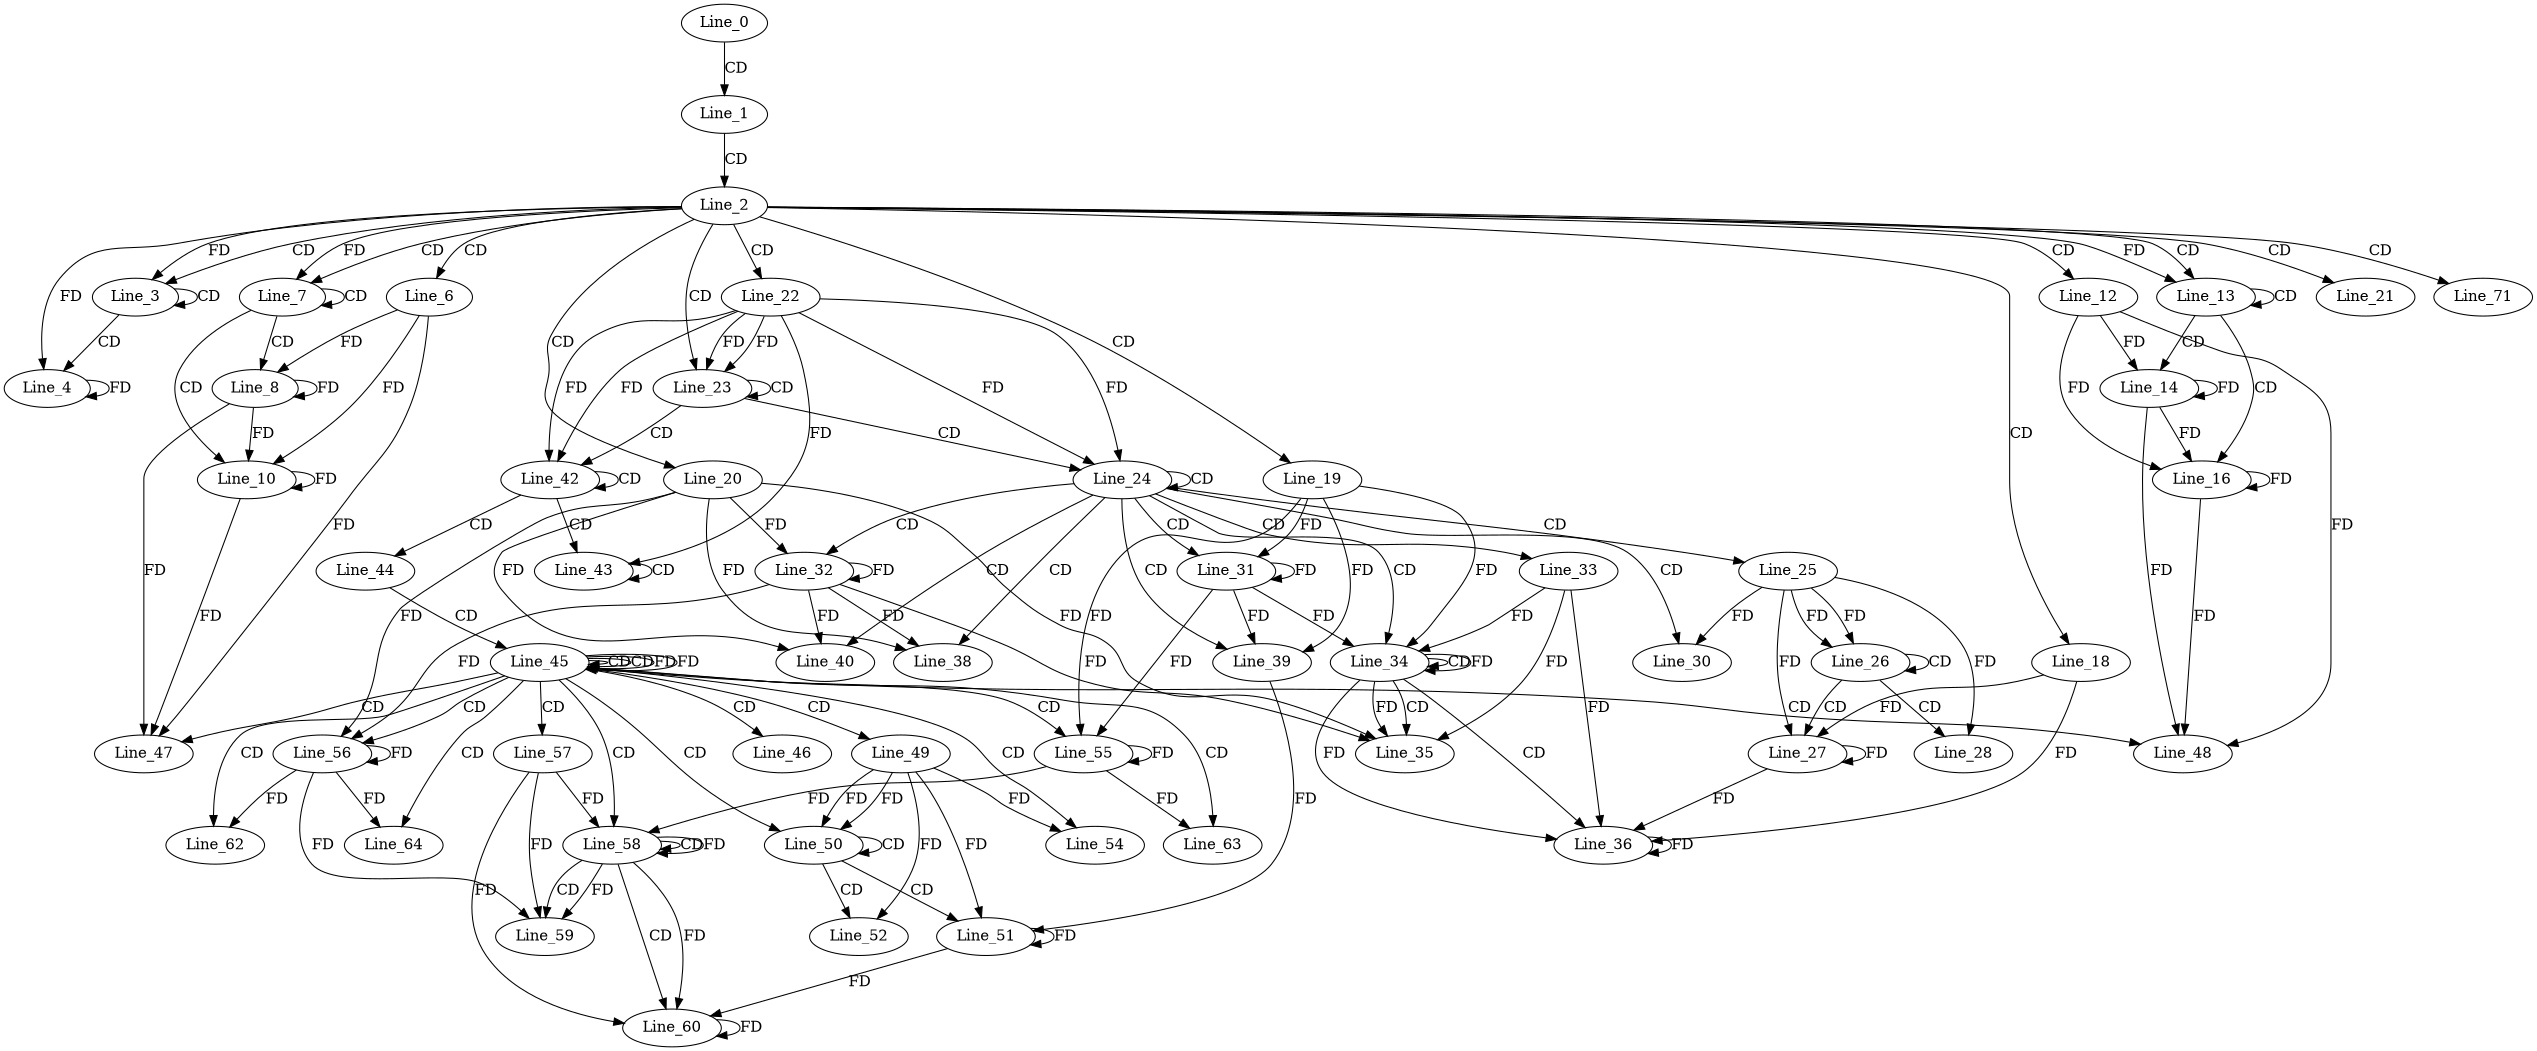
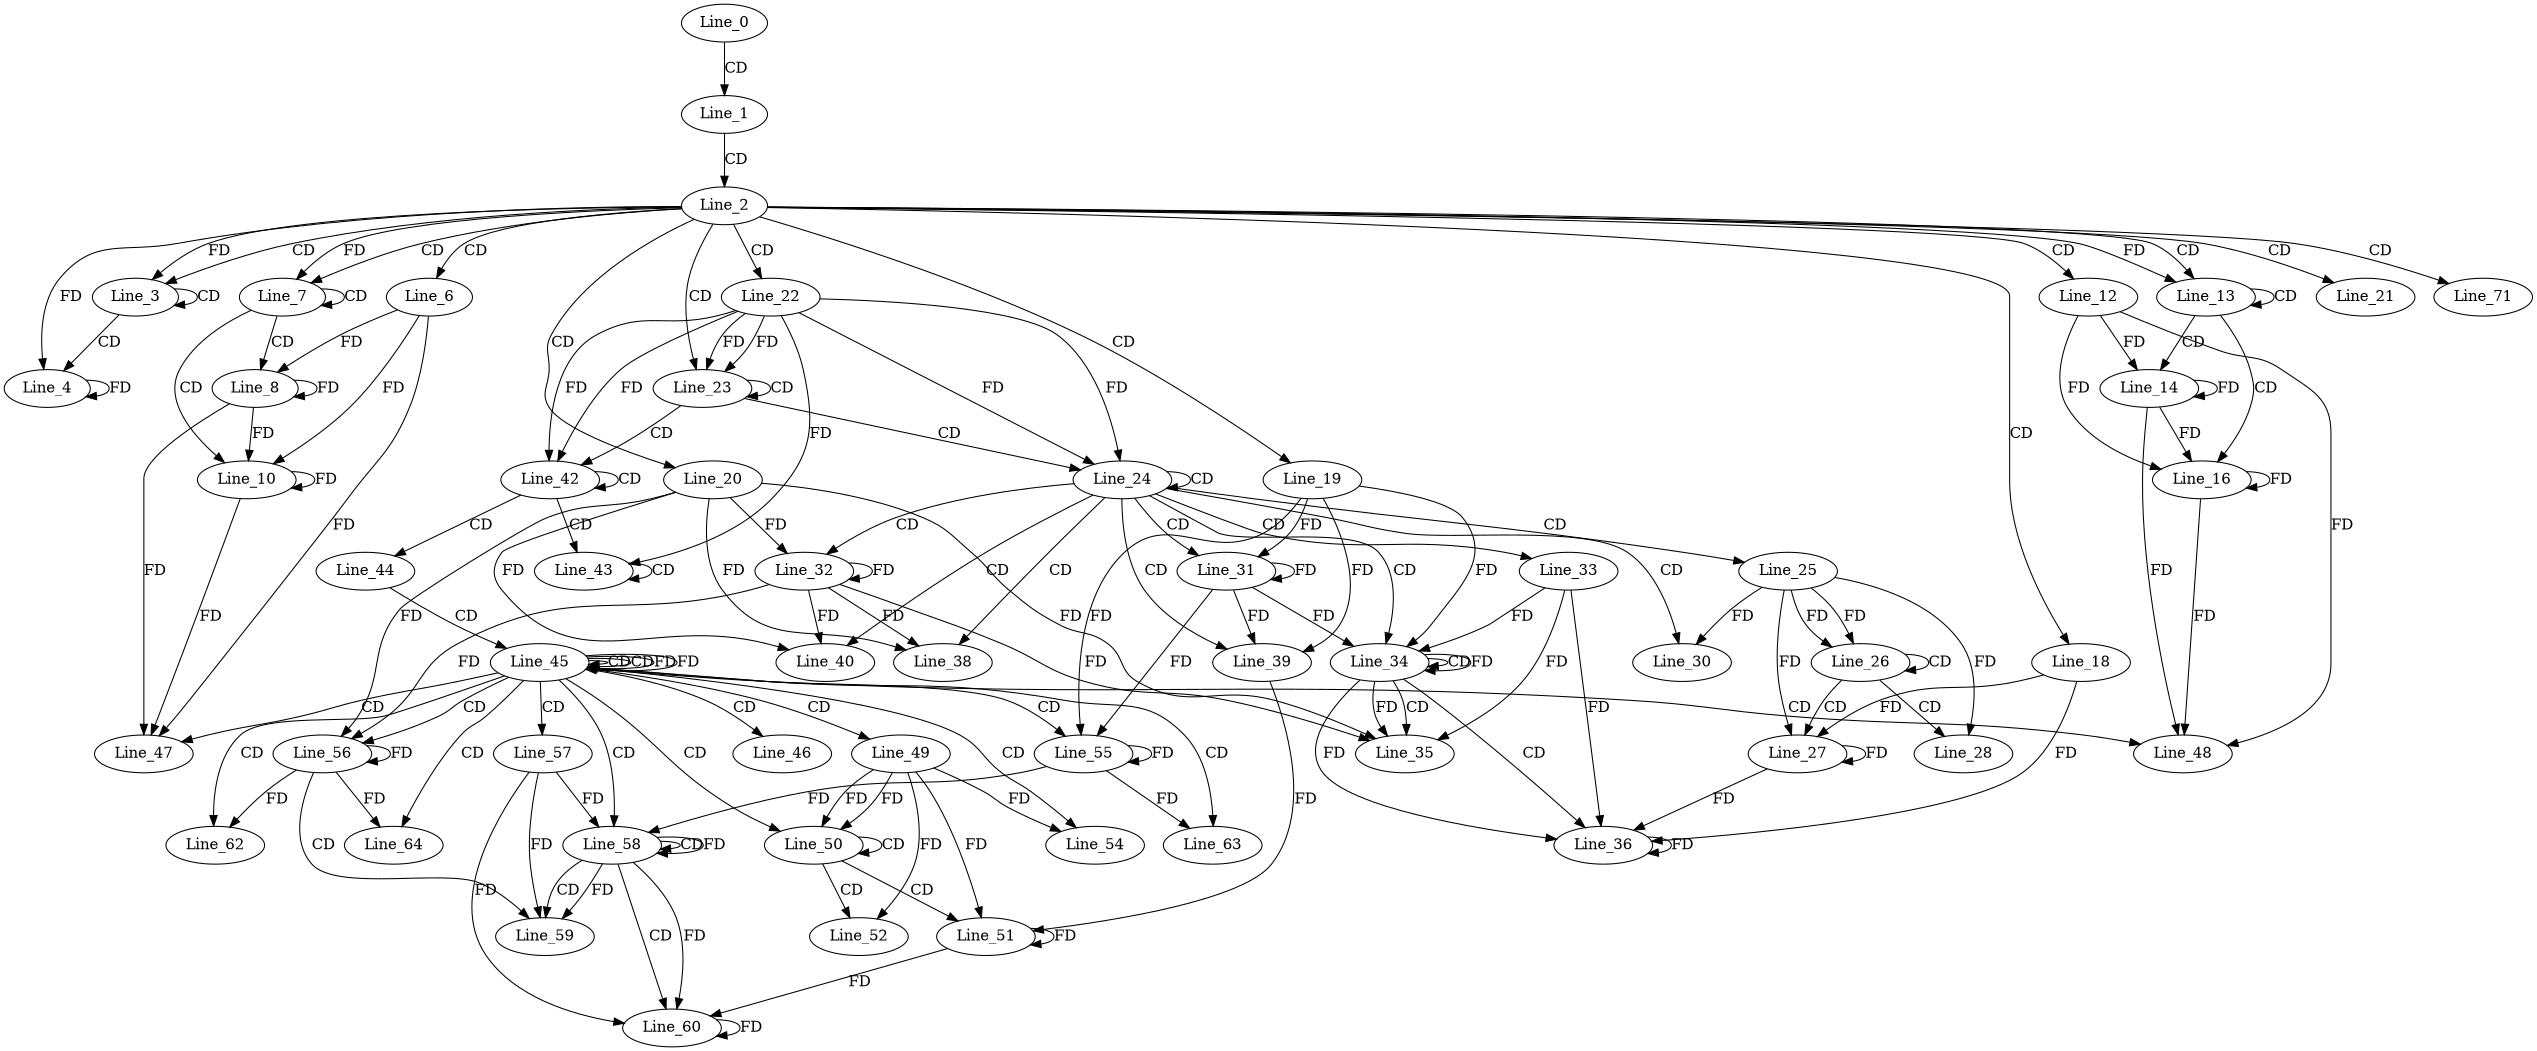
edge "Line_56" -> "Line_59": label "FD" -> "CD"
